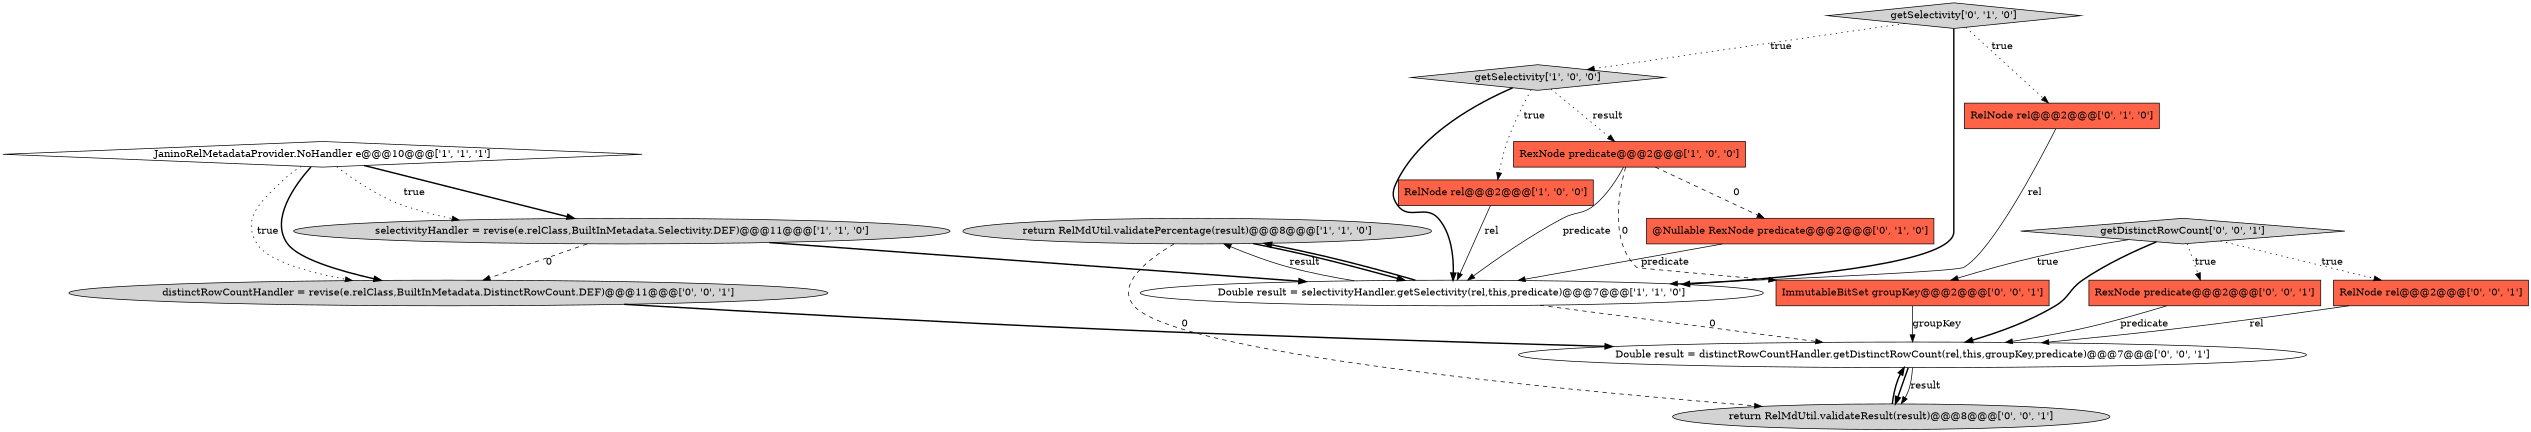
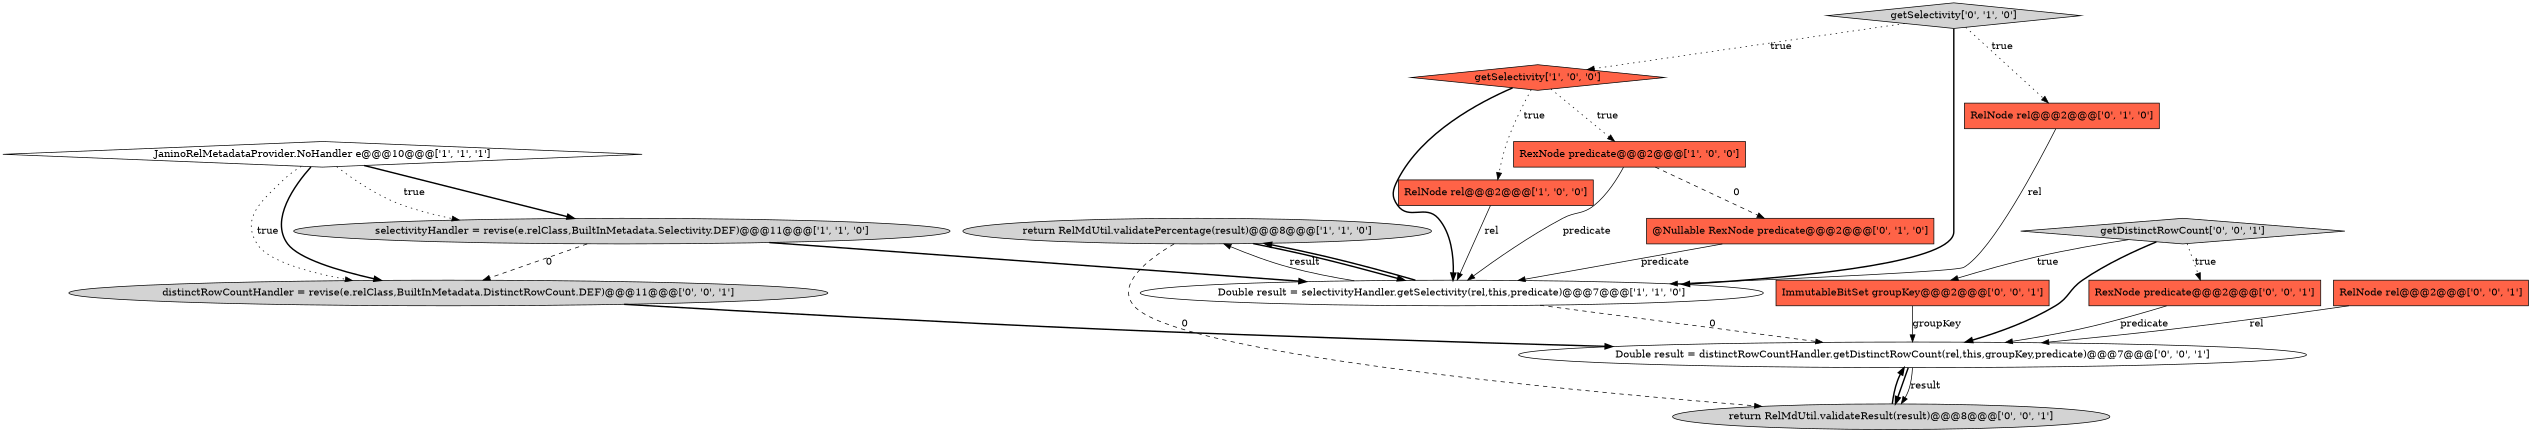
node "getSelectivity['1', '0', '0']": fillcolor lightgray -> tomato
edge "getSelectivity['1', '0', '0']" -> "RexNode predicate@@@2@@@['1', '0', '0']": label "result" -> "true"
edge "getDistinctRowCount['0', '0', '1']" -> "RelNode rel@@@2@@@['0', '0', '1']": removed, label "true"
edge "RexNode predicate@@@2@@@['1', '0', '0']" -> "ImmutableBitSet groupKey@@@2@@@['0', '0', '1']": removed, label "0"
